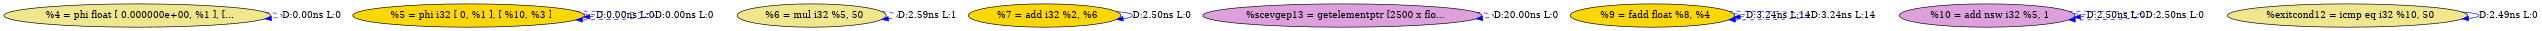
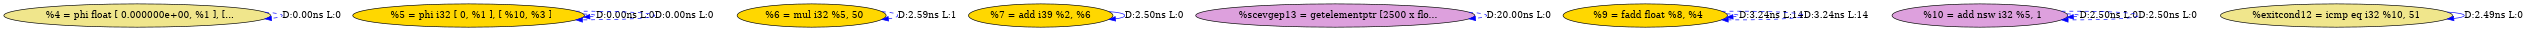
node "%6 = mul i32 %5, 50": fillcolor khaki -> gold
node "%7 = add i32 %2, %6": label "%7 = add i32 %2, %6" -> "%7 = add i39 %2, %6"
node "%exitcond12 = icmp eq i32 %10, 50": label "%exitcond12 = icmp eq i32 %10, 50" -> "%exitcond12 = icmp eq i32 %10, 51"
